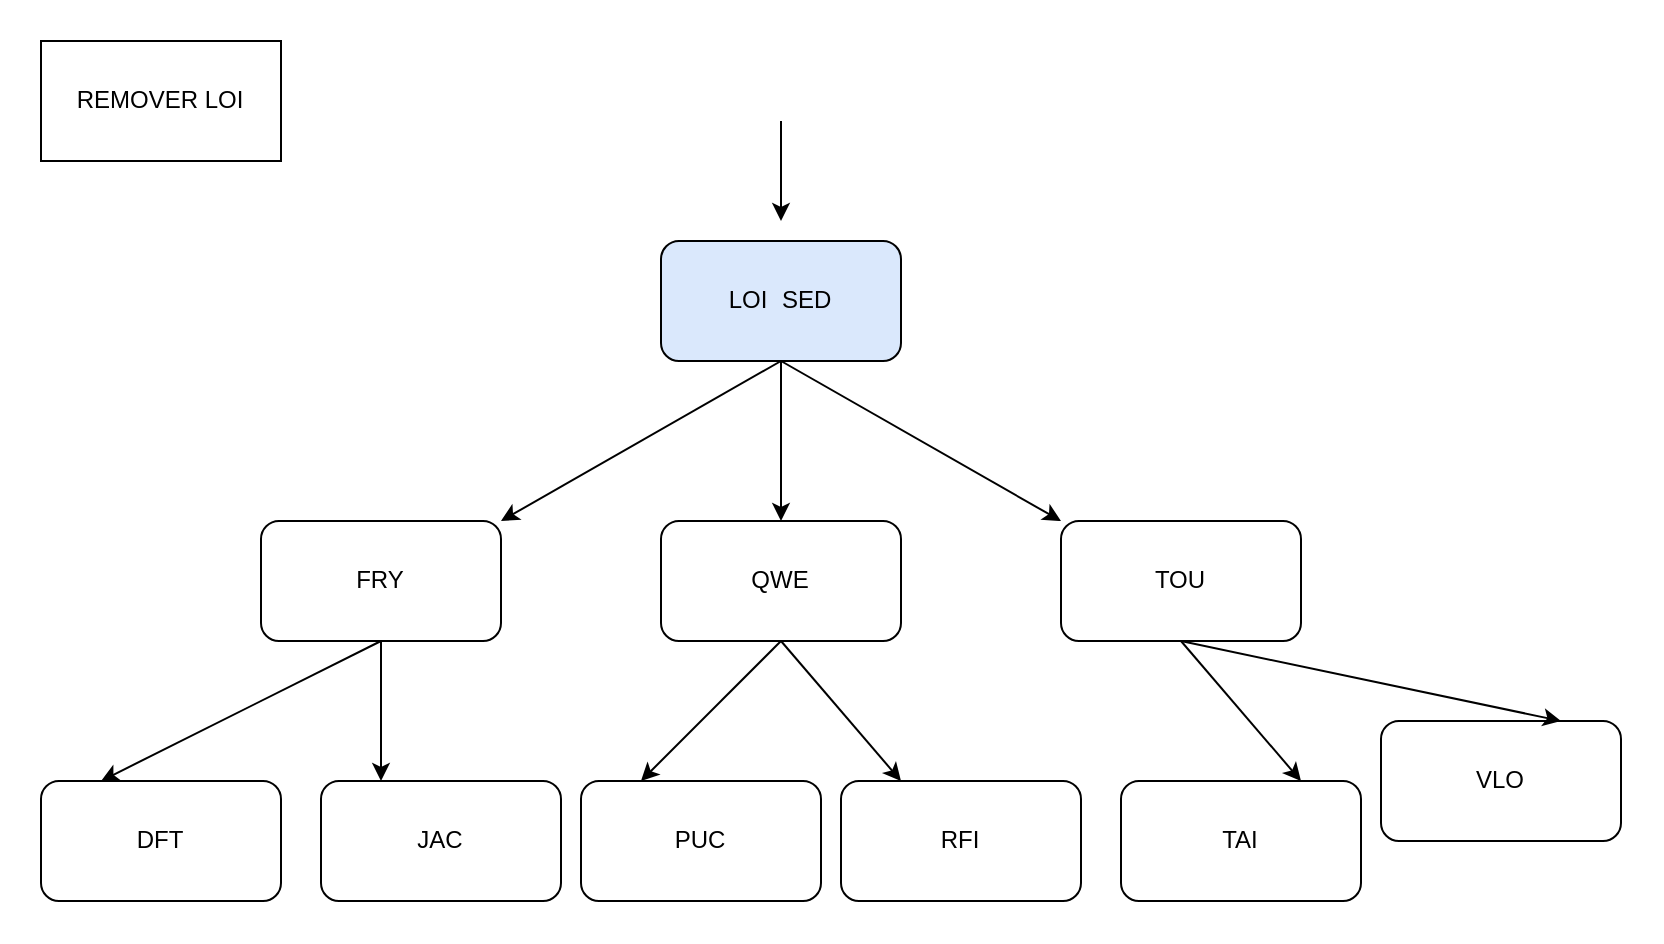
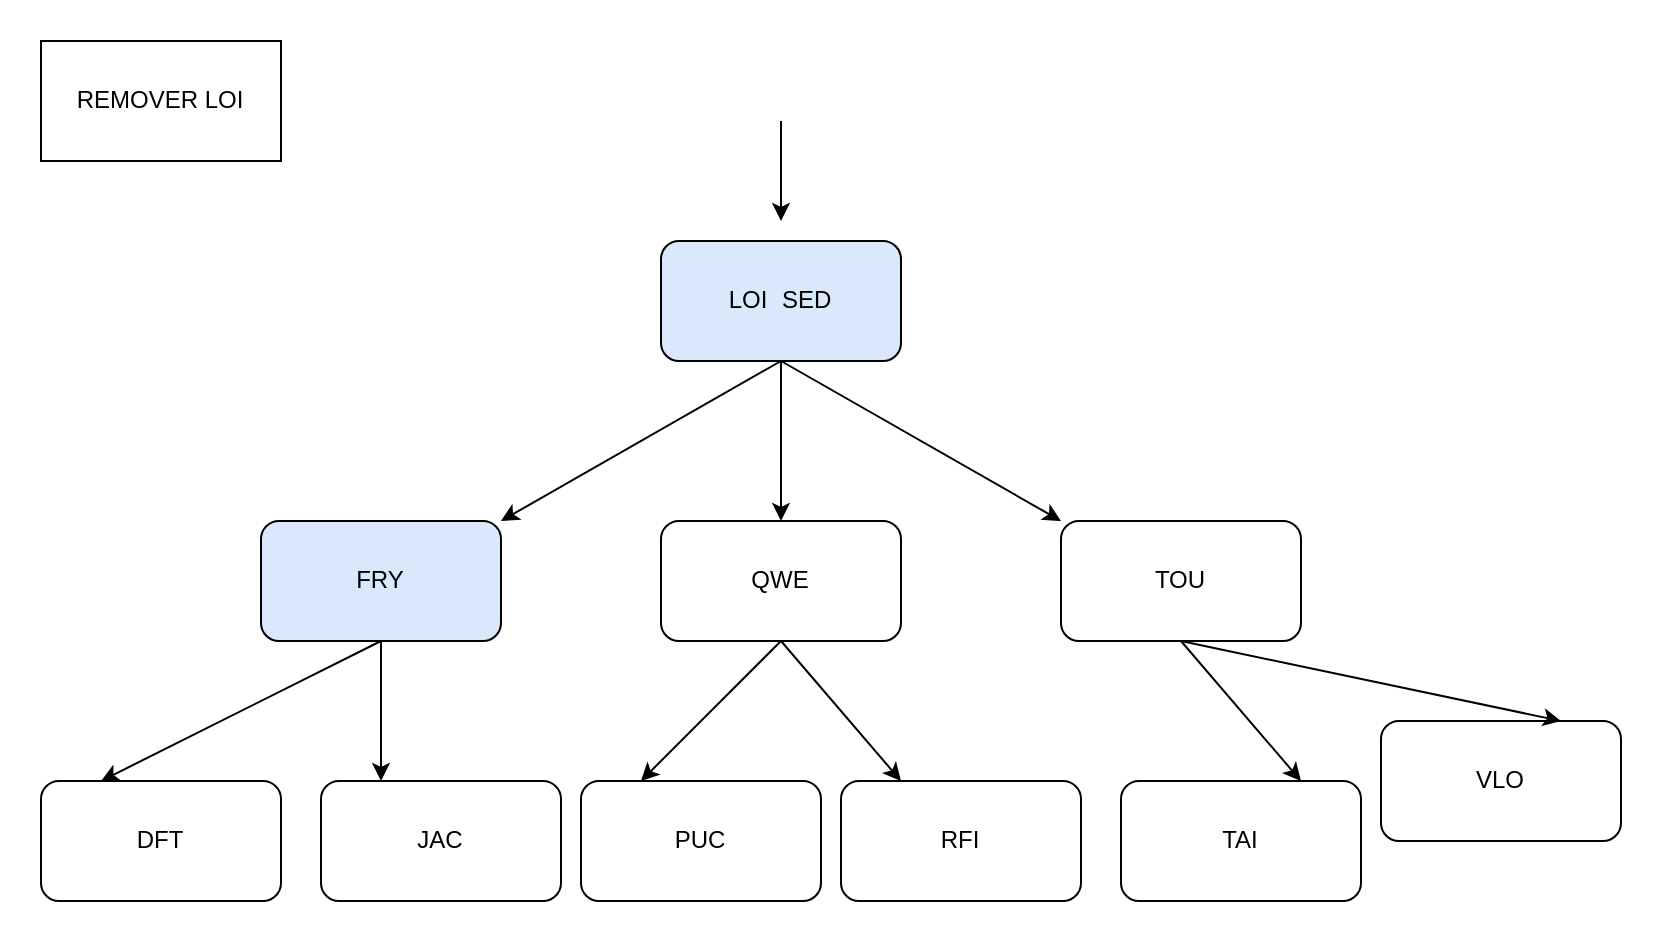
node "FRY": fillcolor #ffffff -> #dae8fc
